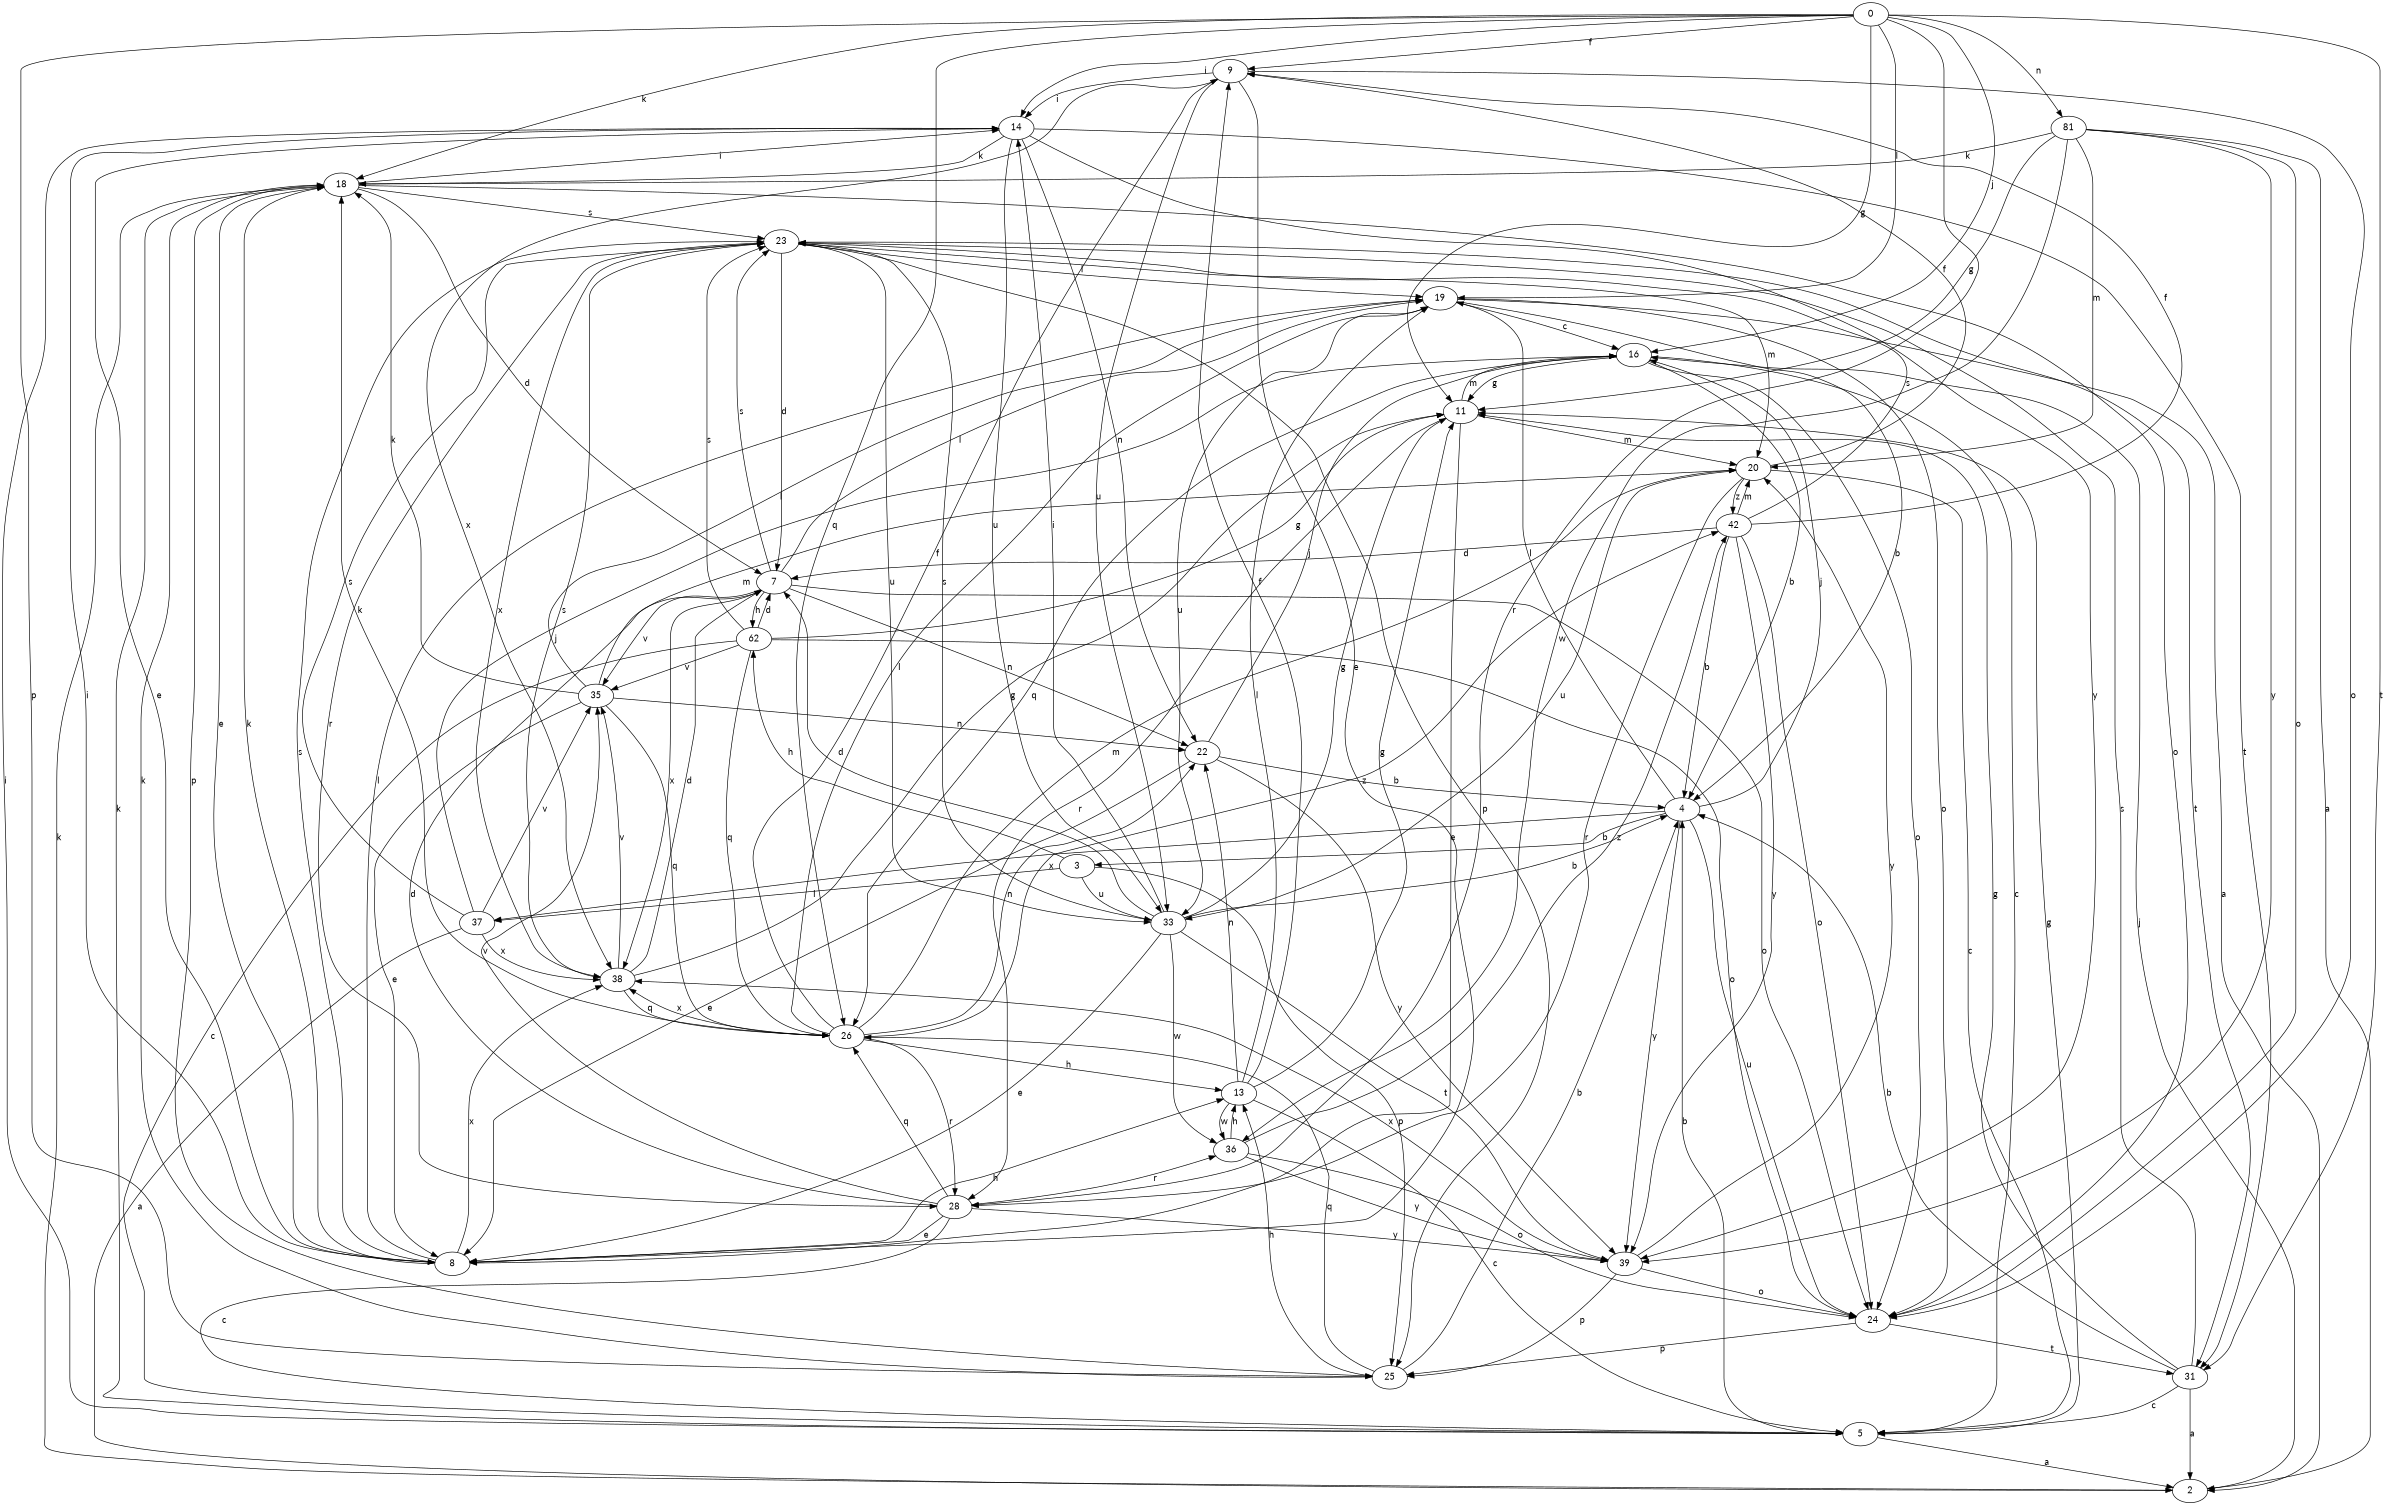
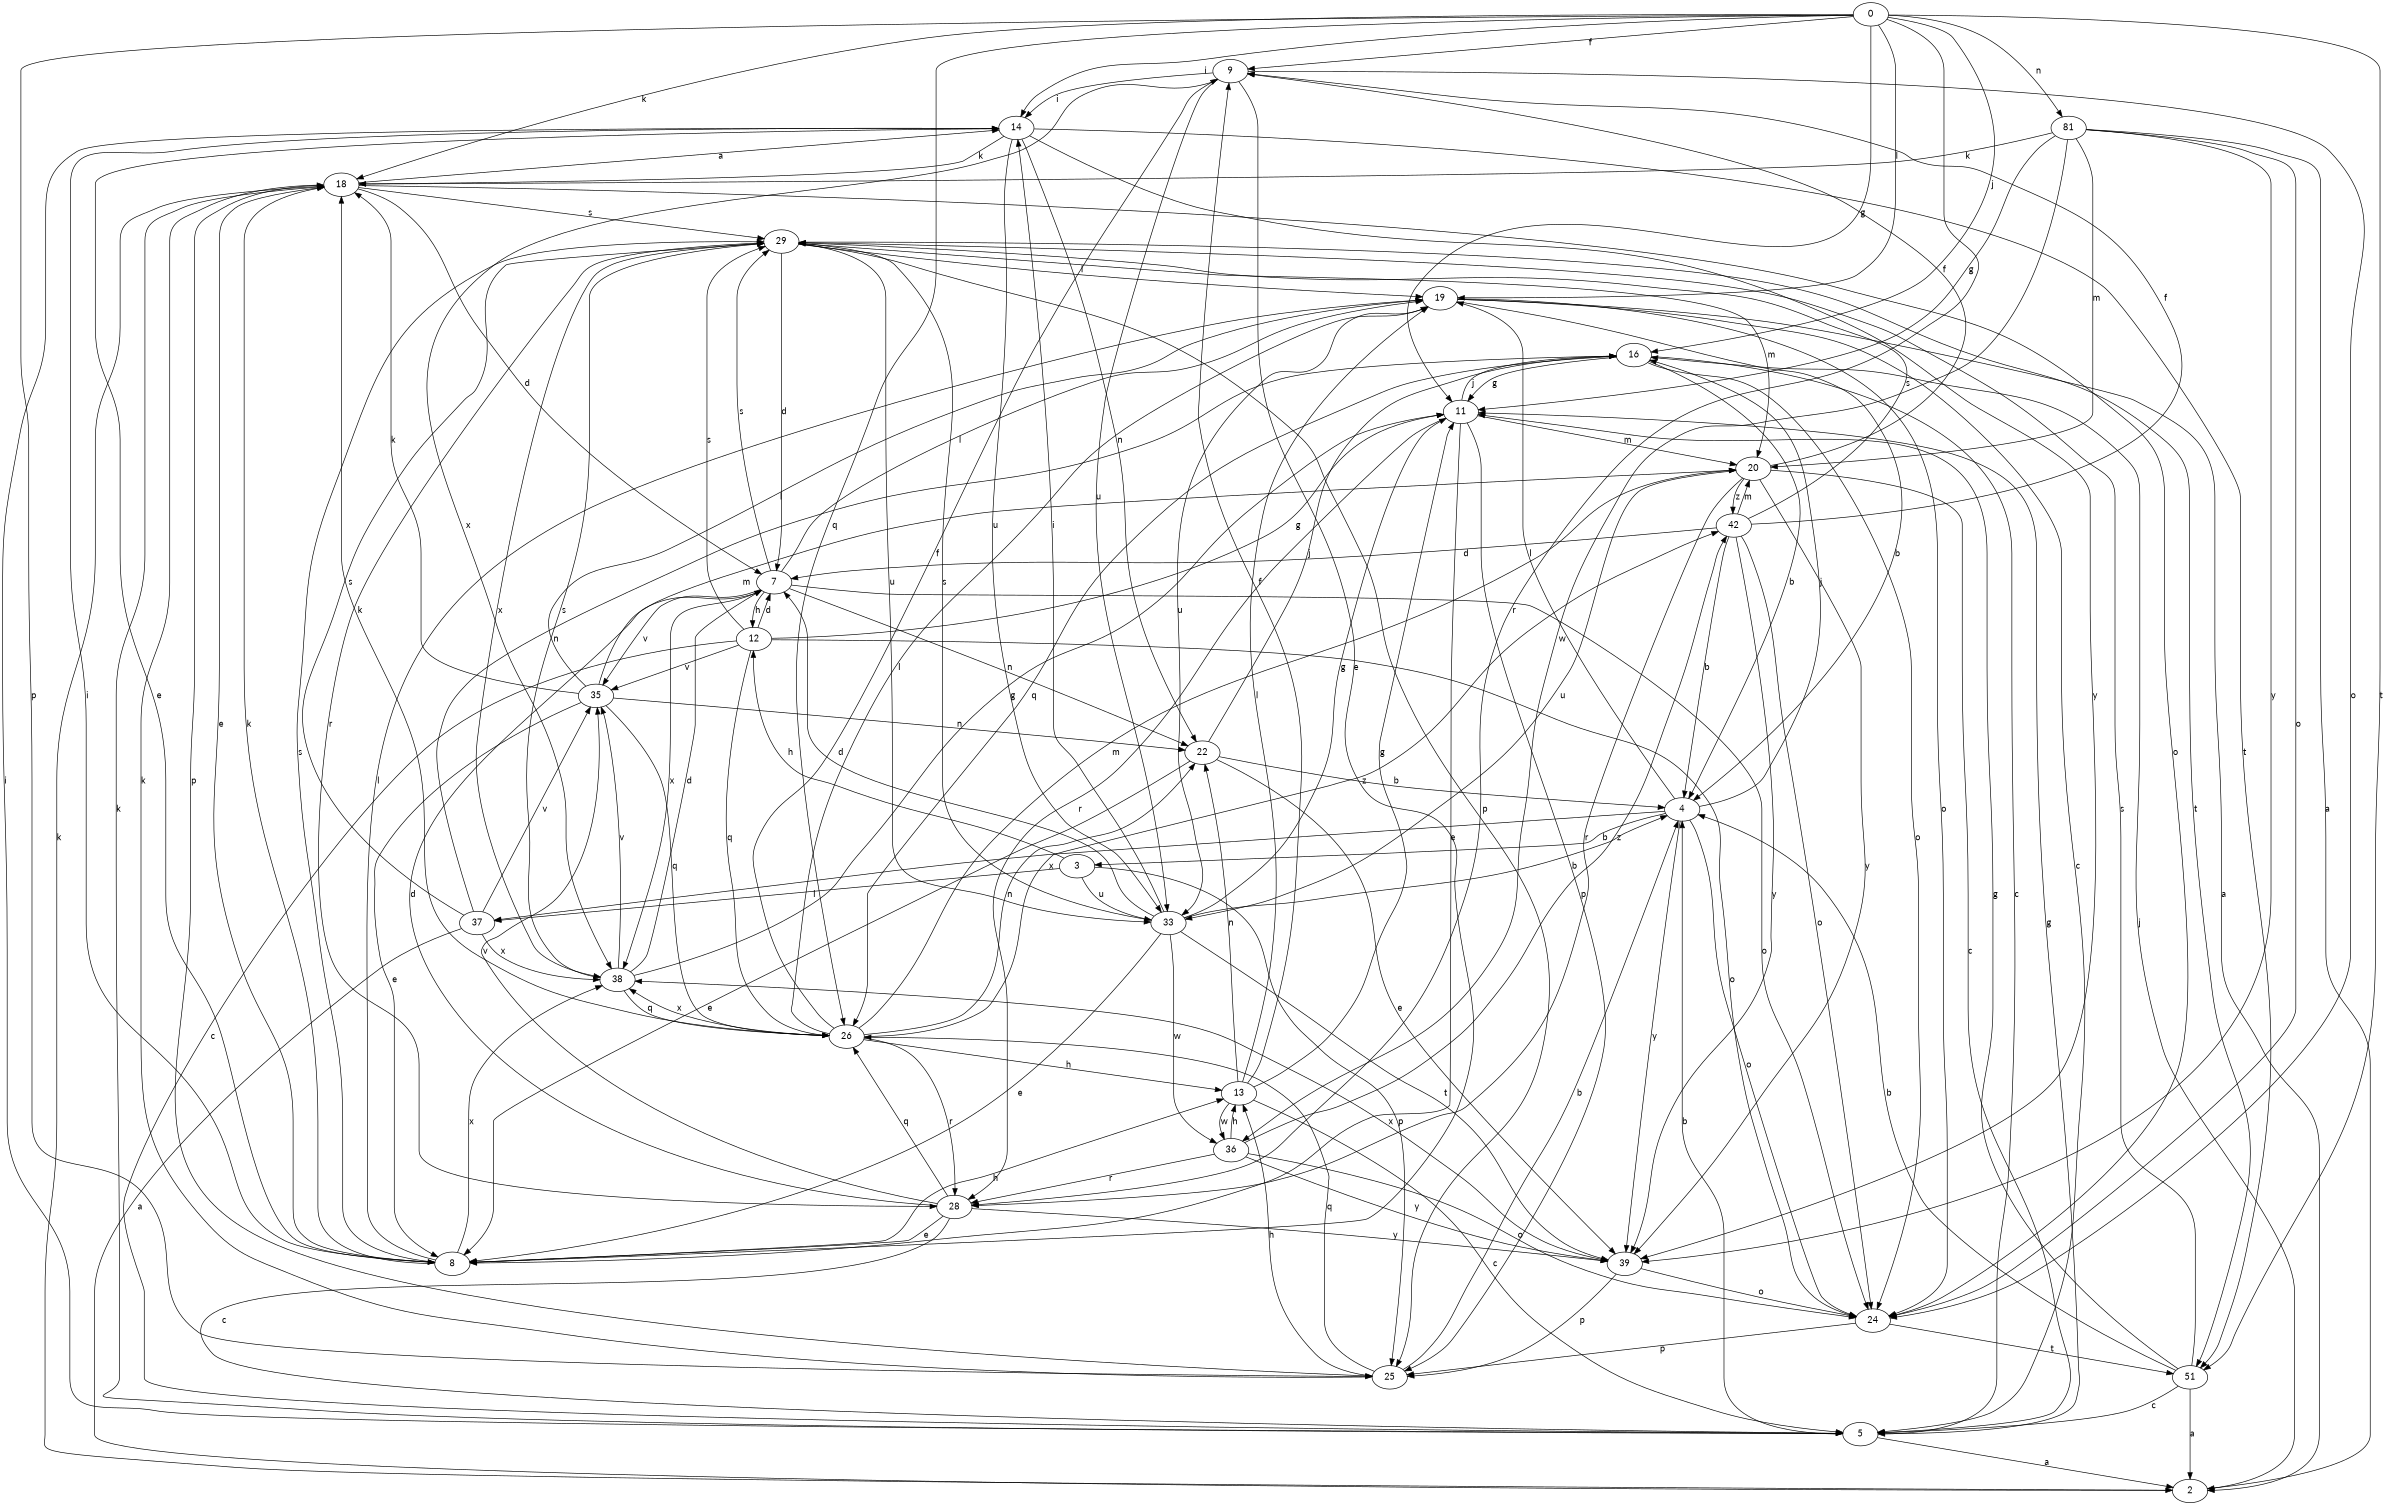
edge "18" -> "14": label "i" -> "a"
node "23": label "23" -> "29"
edge "19" -> "16": now "19" -> "5"
edge "11" -> "16": label "m" -> "j"
edge "37" -> "16": label "j" -> "n"
node "62": label "62" -> "12"
edge "39" -> "20": reversed
edge "11" -> "25": added, label "p"
edge "22" -> "39": label "y" -> "e"
edge "4" -> "24": label "u" -> "o"
edge "28" -> "36": reversed
node "31": label "31" -> "51"
